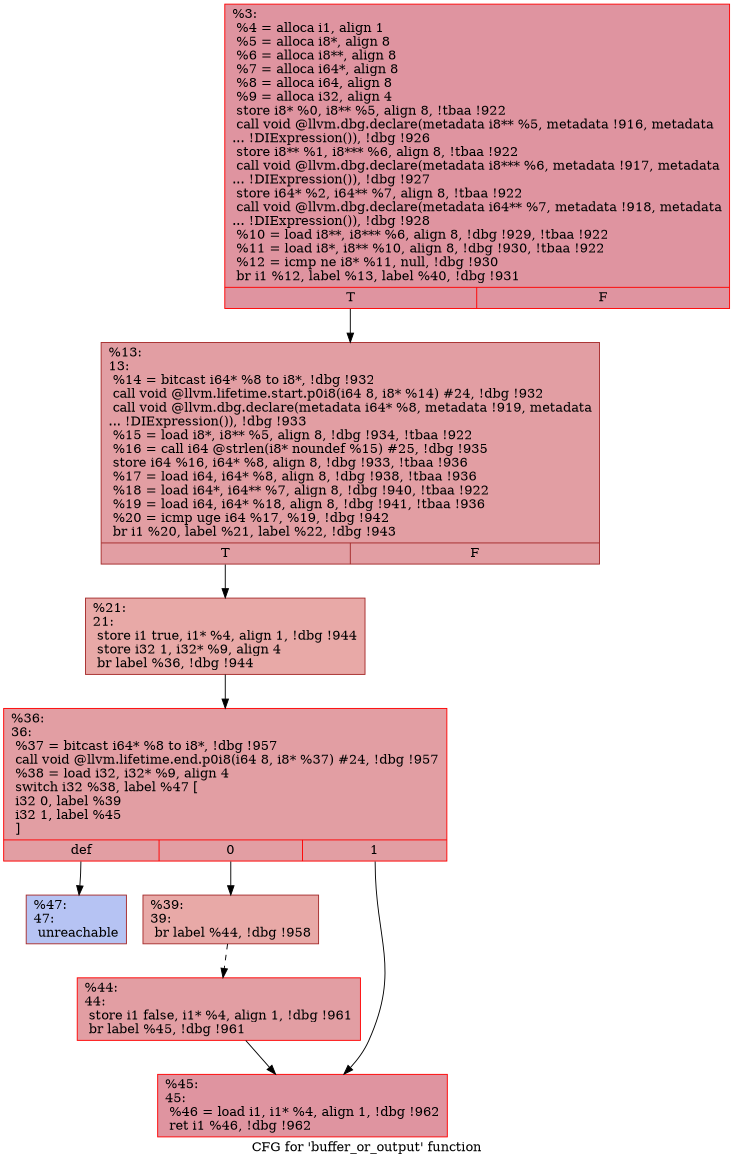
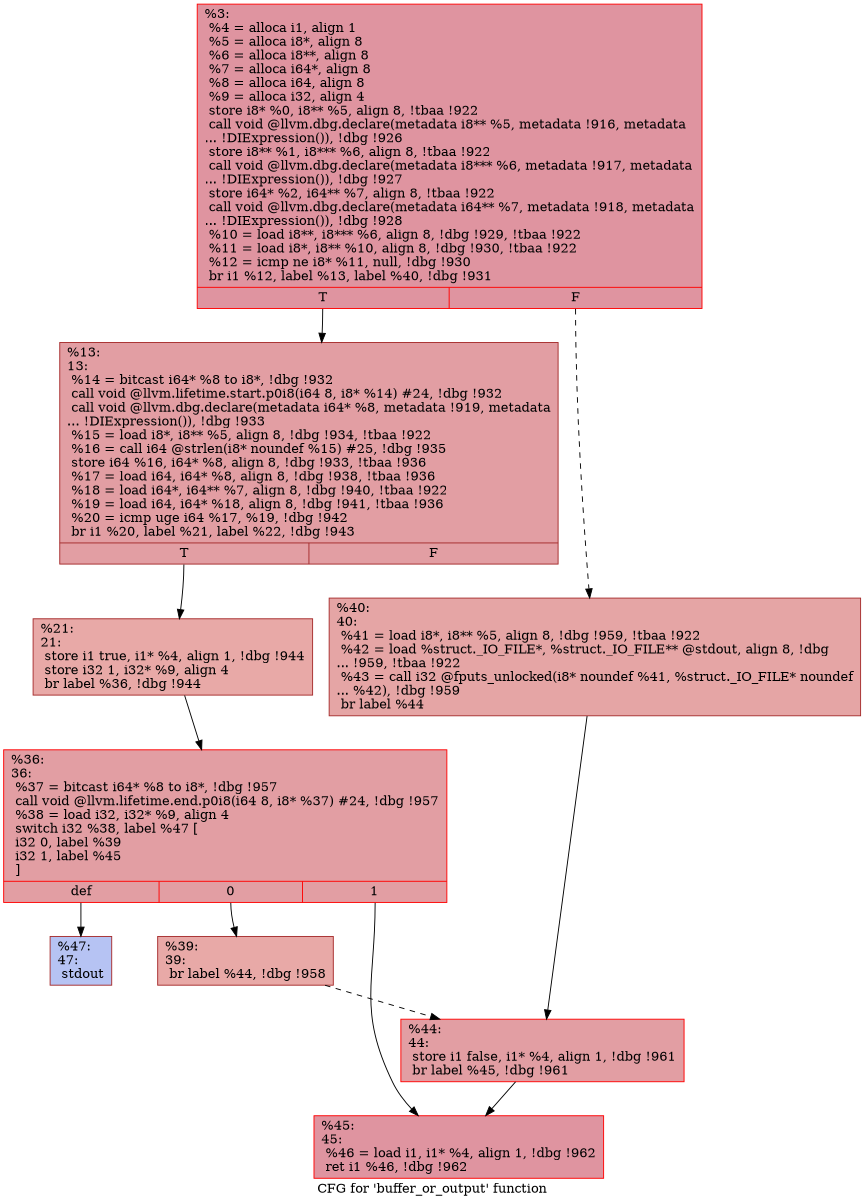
node "%40:": added
node "%47:": text "unreachable" -> "stdout"
